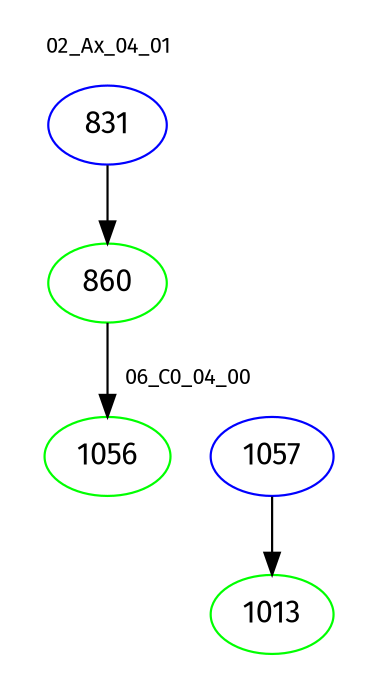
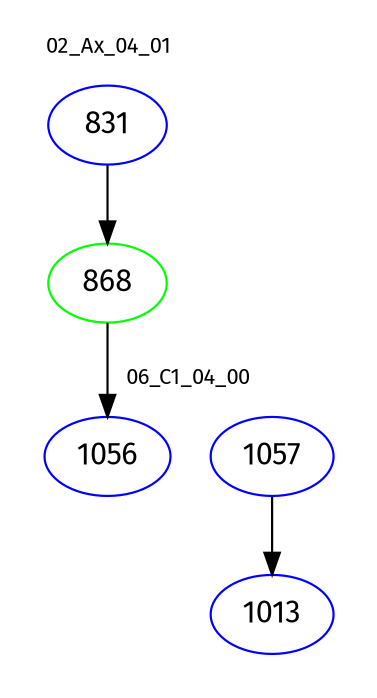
node "860": label "860" -> "868"
cluster "06_C0_04_00": label "06_C0_04_00" -> "06_C1_04_00"
node "1056": color green -> blue
node "1013": color green -> blue
